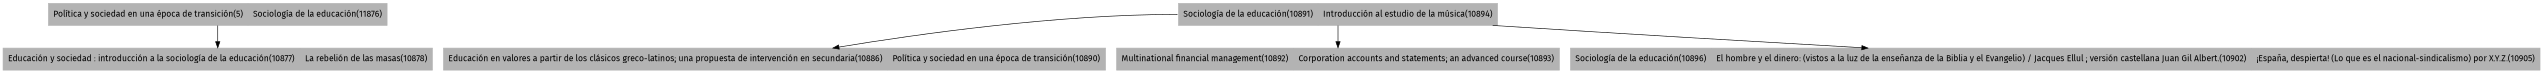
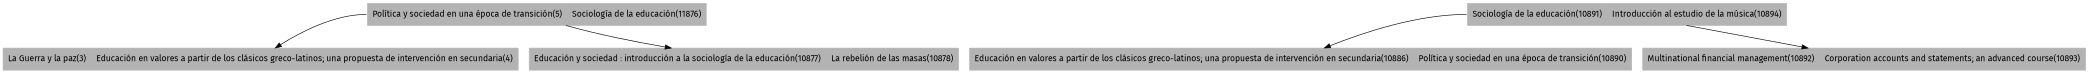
node "La Guerra y la paz(3)": added
node "Sociología de la educación(10896)": removed
